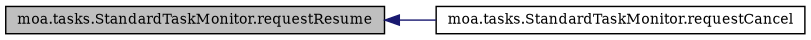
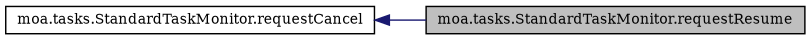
edge "moa.tasks.StandardTaskMonitor.requestCancel" -> "moa.tasks.StandardTaskMonitor.requestResume": reversed
